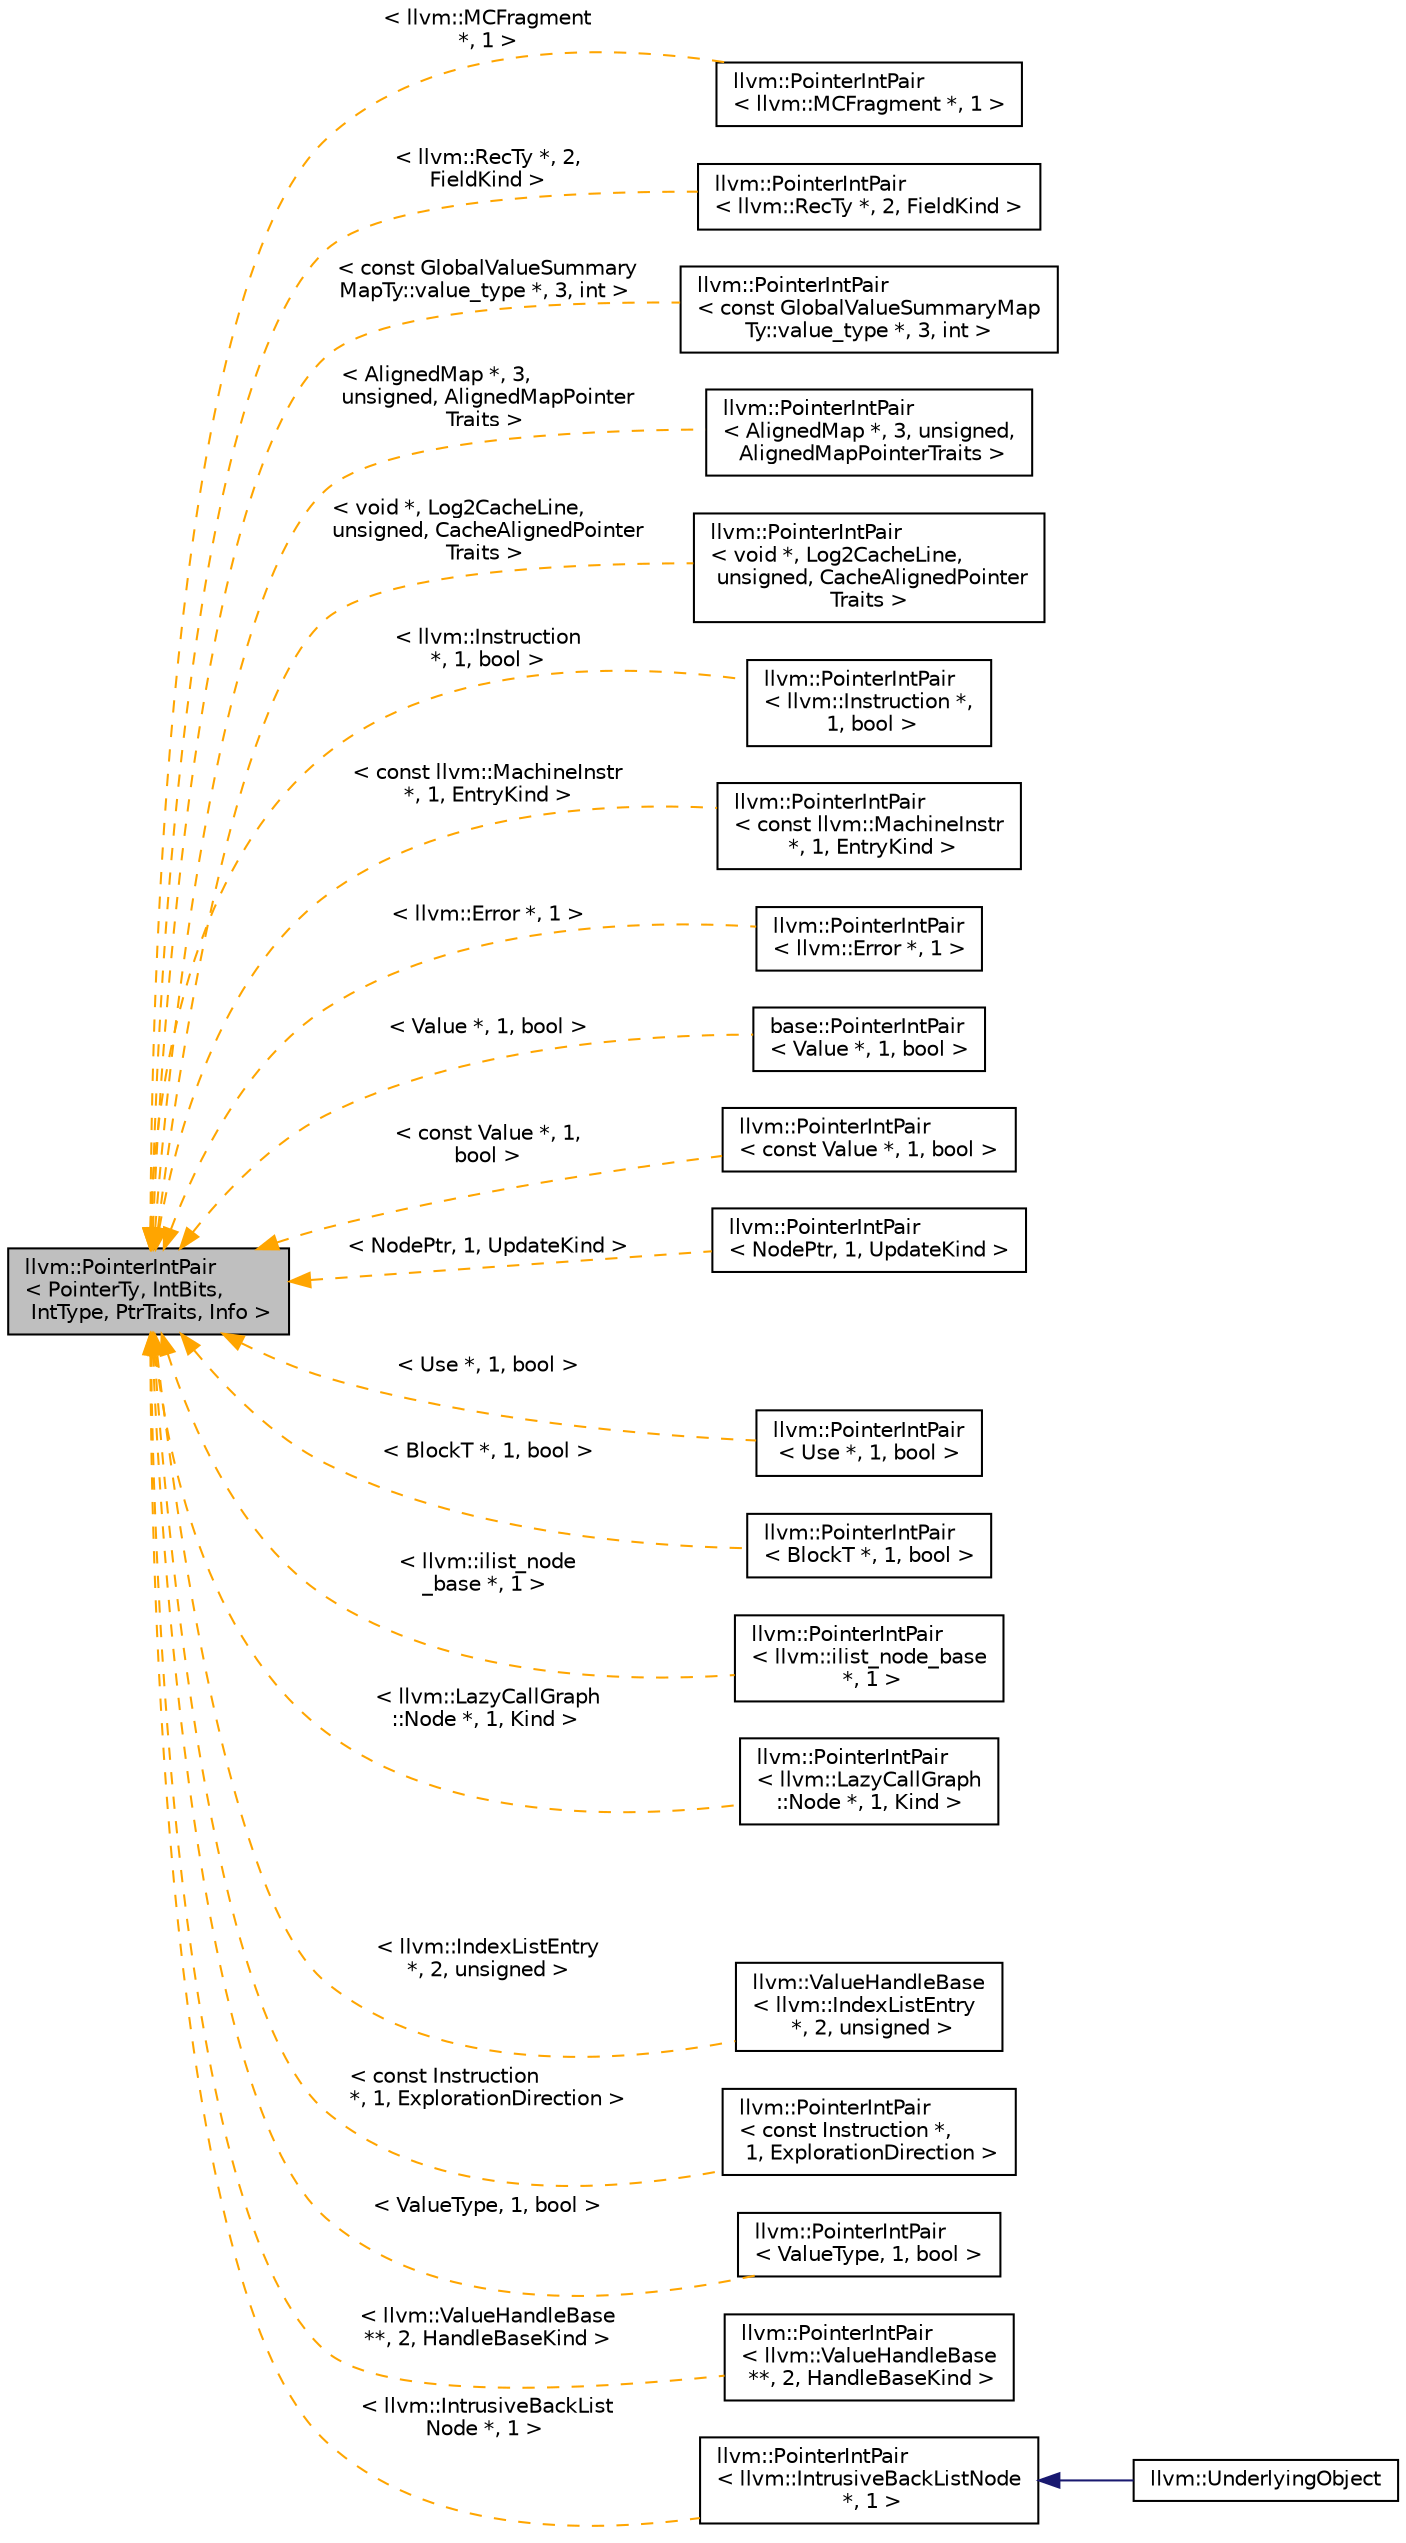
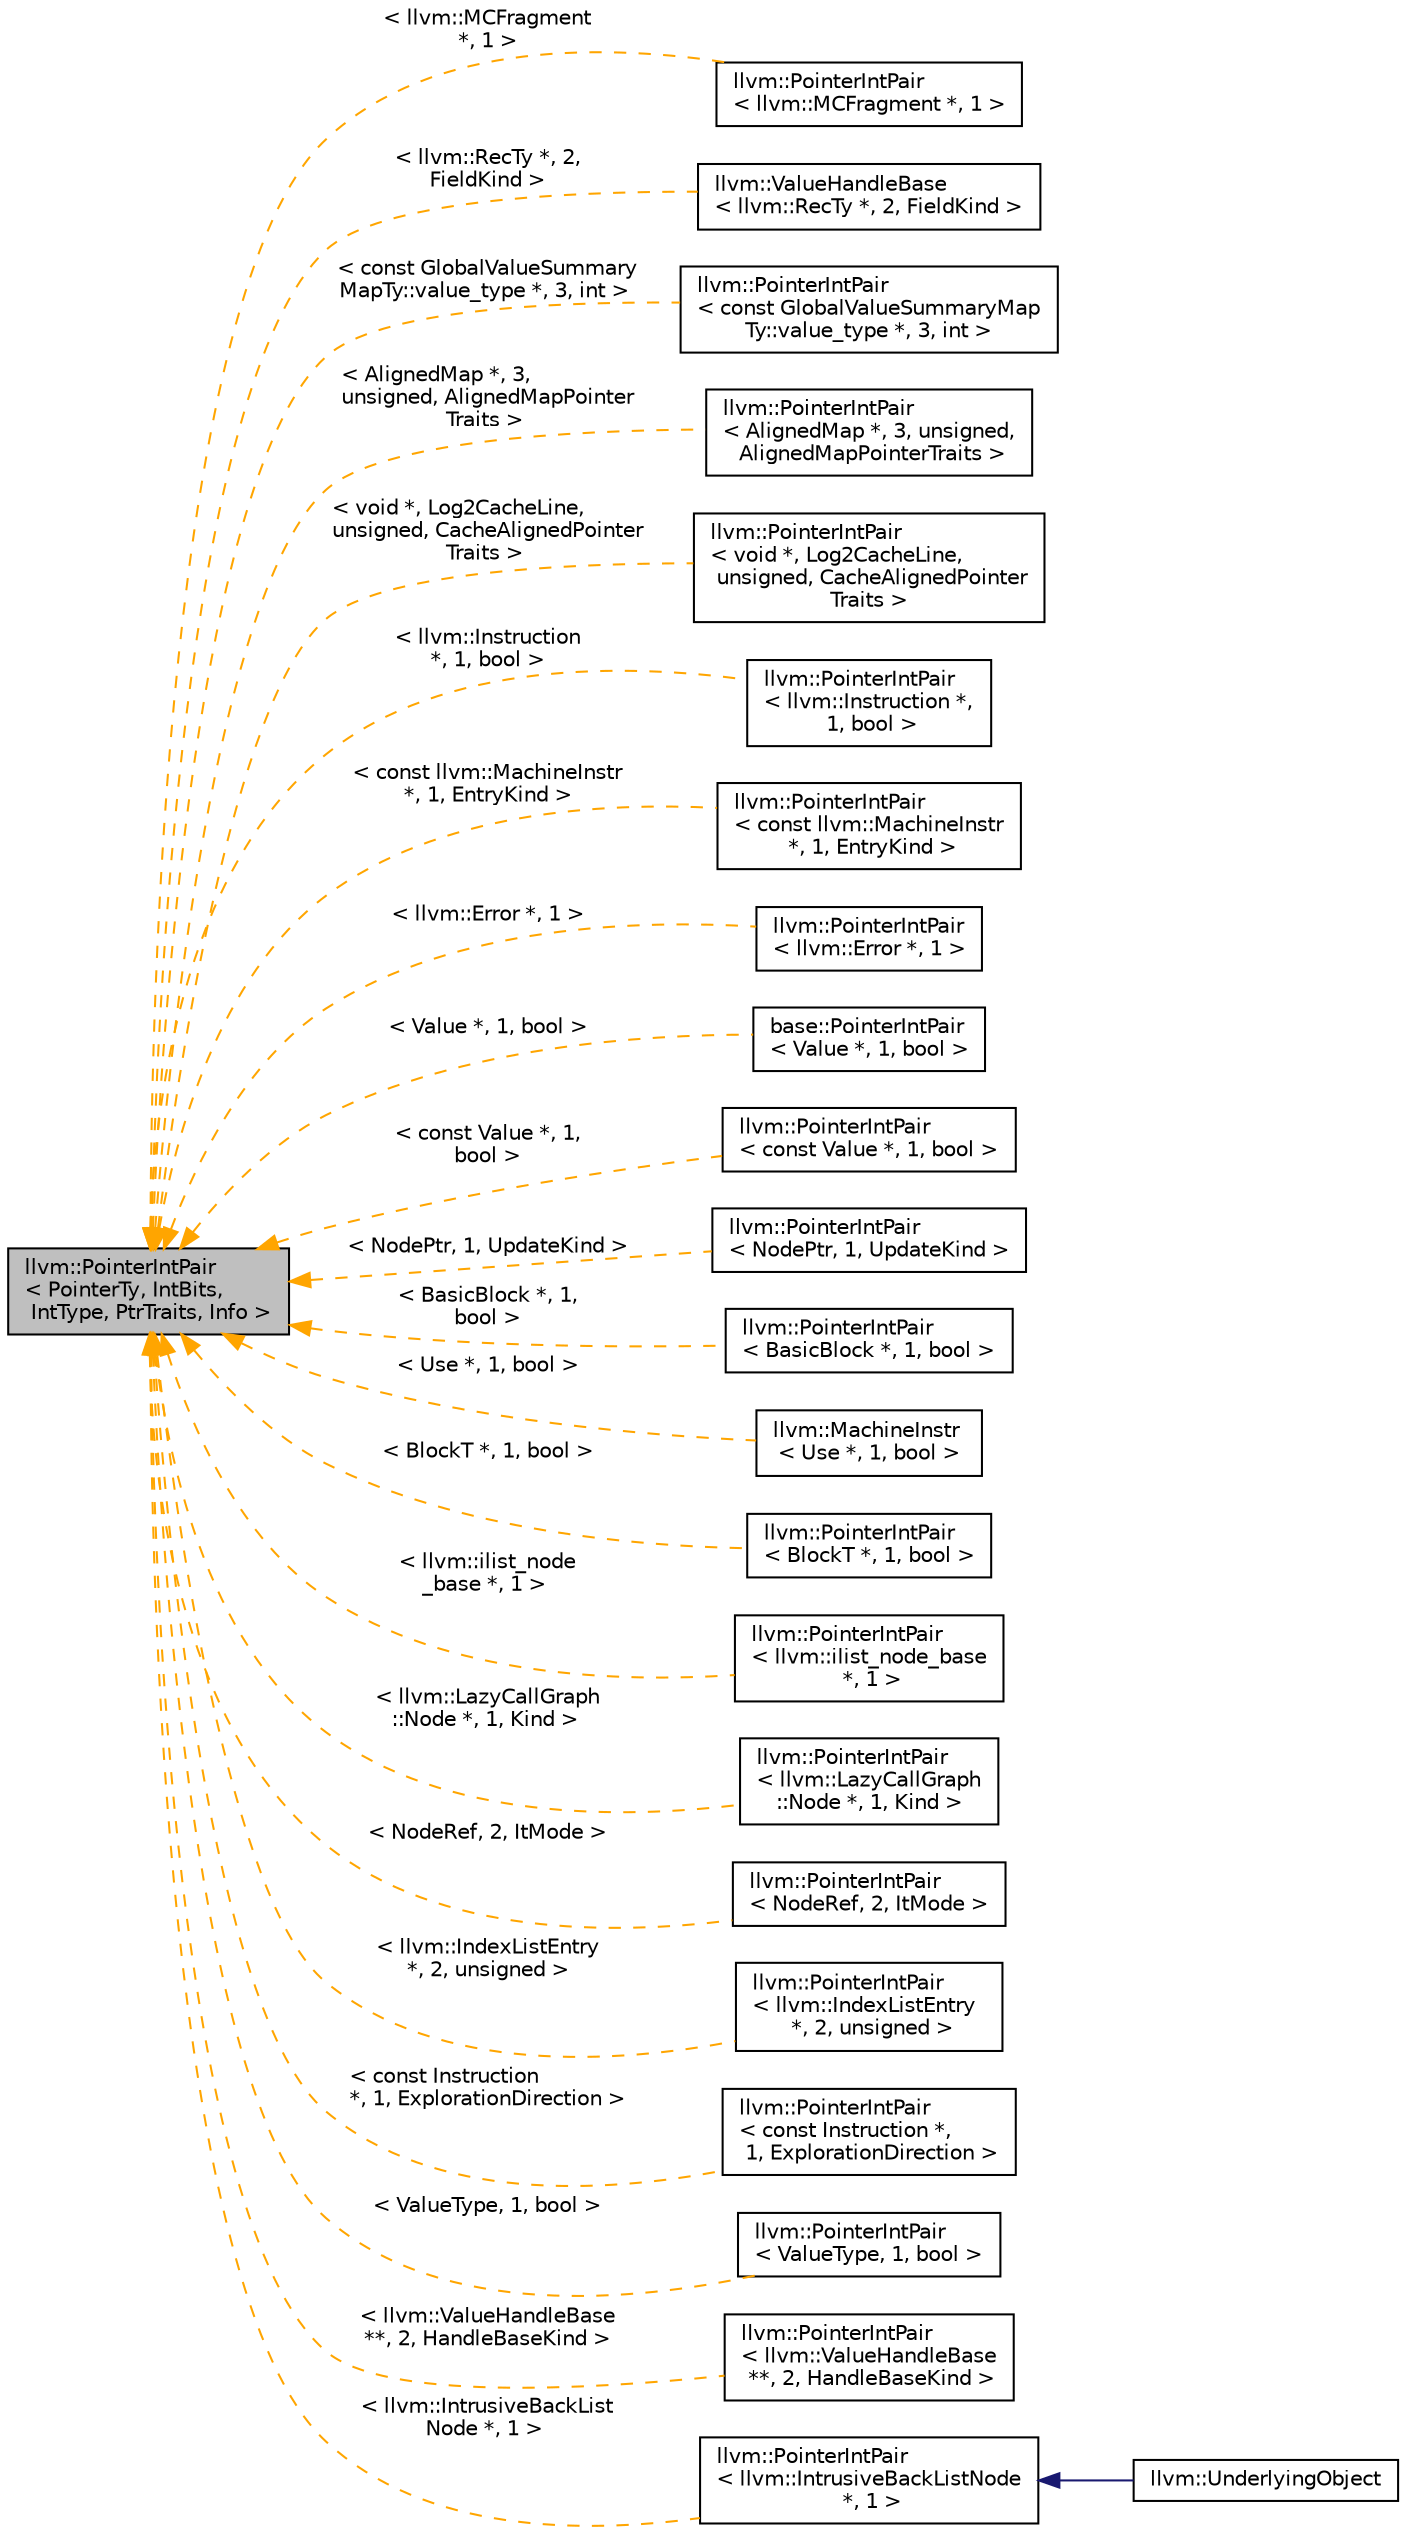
node "llvm::PointerIntPair < llvm::RecTy *, 2, FieldKind >": label "llvm::PointerIntPair < llvm::RecTy *, 2, FieldKind >" -> "llvm::ValueHandleBase < llvm::RecTy *, 2, FieldKind >"
node "llvm::PointerIntPair < BasicBlock *, 1, bool >": added
node "llvm::PointerIntPair < Use *, 1, bool >": label "llvm::PointerIntPair < Use *, 1, bool >" -> "llvm::MachineInstr < Use *, 1, bool >"
node "llvm::PointerIntPair < NodeRef, 2, ItMode >": added
node "llvm::ValueHandleBase < llvm::IndexListEntry *, 2, unsigned >": label "llvm::ValueHandleBase < llvm::IndexListEntry *, 2, unsigned >" -> "llvm::PointerIntPair < llvm::IndexListEntry *, 2, unsigned >"
